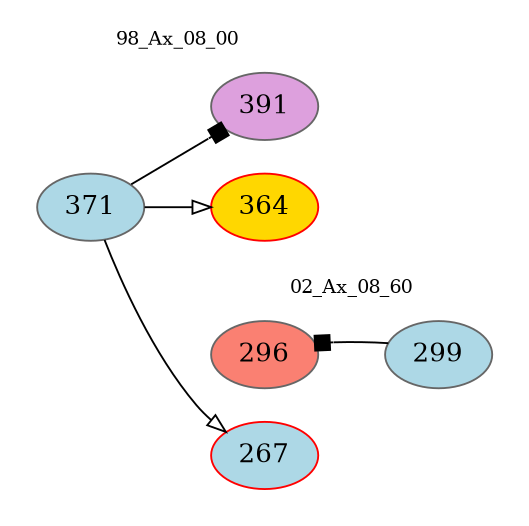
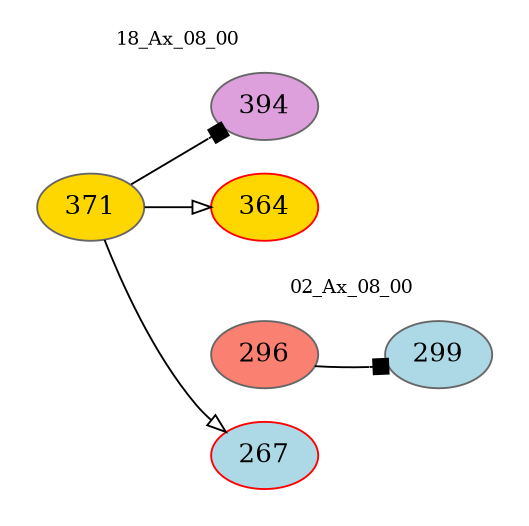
cluster "98_Ax_08_00": label "98_Ax_08_00" -> "18_Ax_08_00"
node "391": label "391" -> "394"
node "371": fillcolor lightblue -> gold
cluster "02_Ax_08_60": label "02_Ax_08_60" -> "02_Ax_08_00"
edge "299" -> "296": reversed
